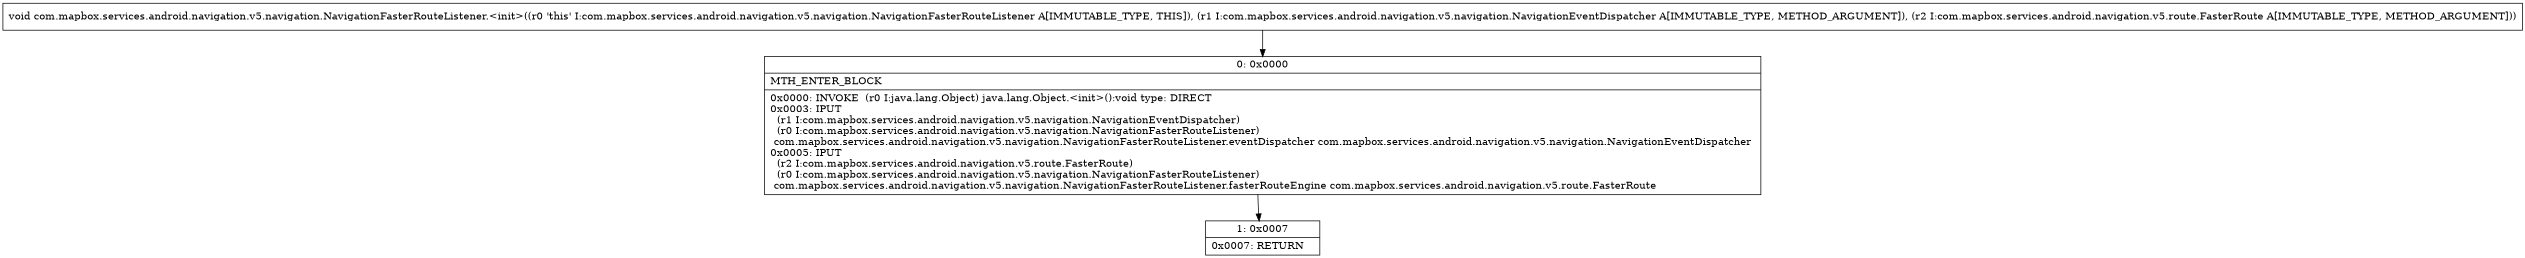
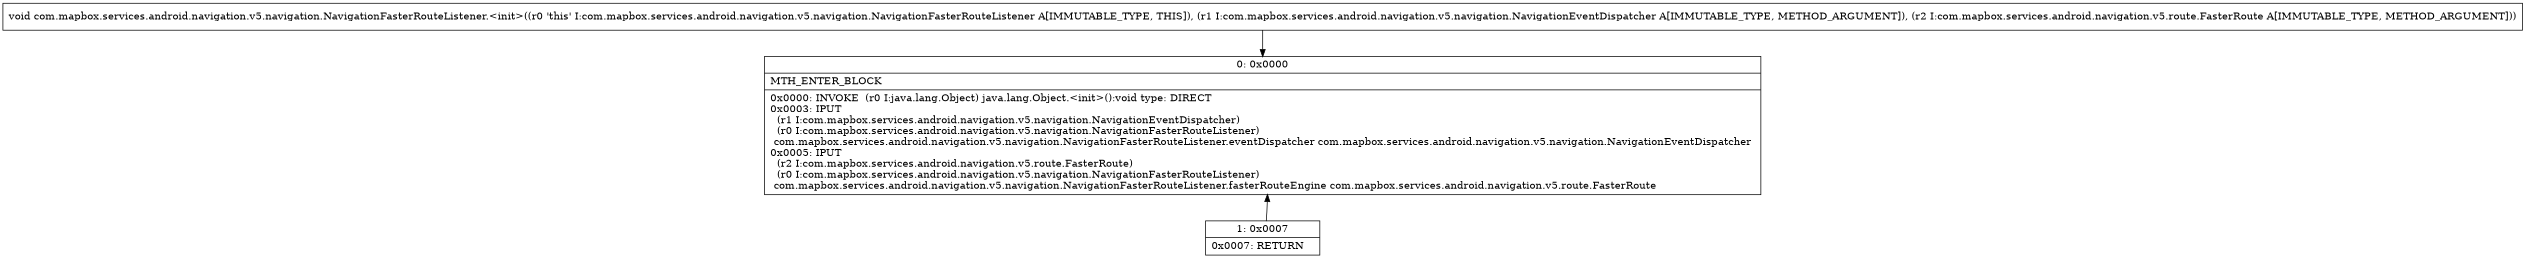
edge "0: 0x0000" -> "1: 0x0007": reversed
